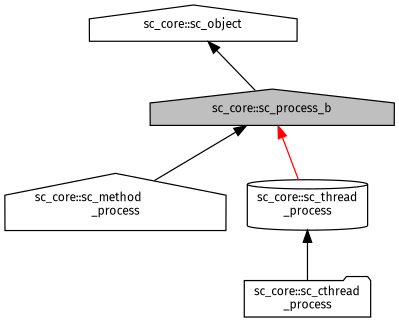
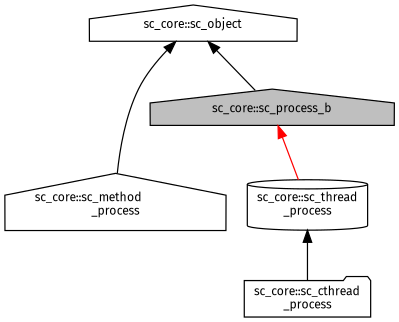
edge "sc_core::sc_method _process" -> "sc_core::sc_process_b": now "sc_core::sc_method _process" -> "sc_core::sc_object"
